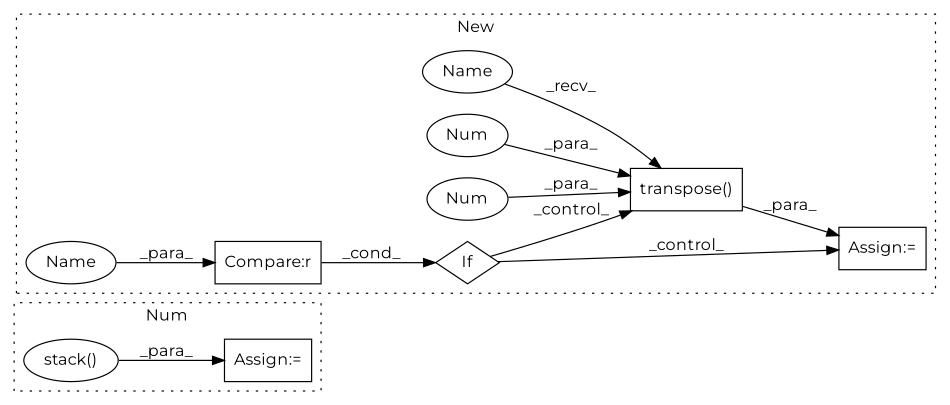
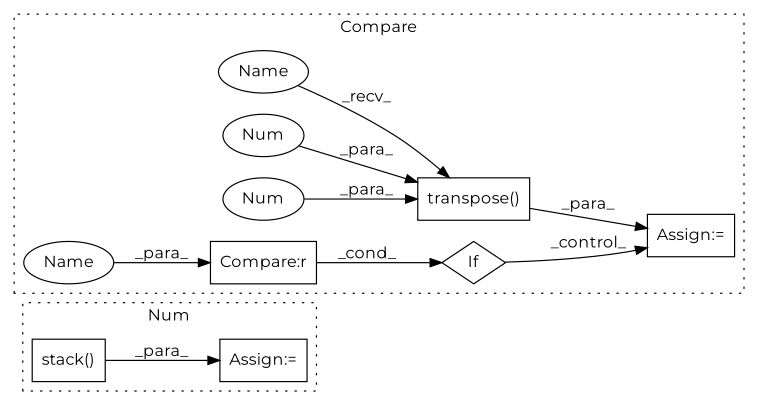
cluster "New": label "New" -> "Compare"
edge "If" -> "transpose()": removed, label "_control_"
node "stack()": shape ellipse -> box
